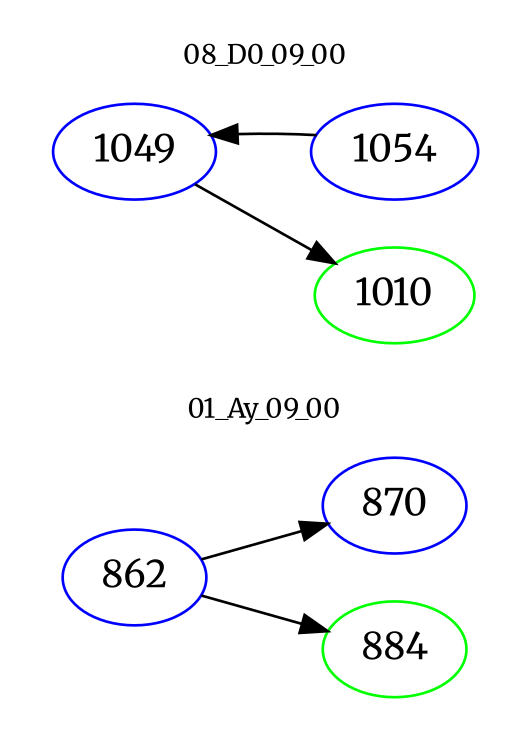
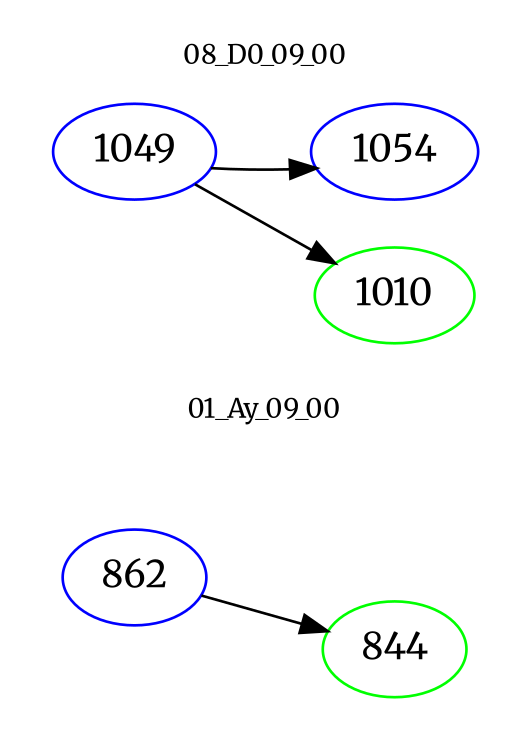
edge "1054" -> "1049": reversed
node "870": removed
node "884": label "884" -> "844"
